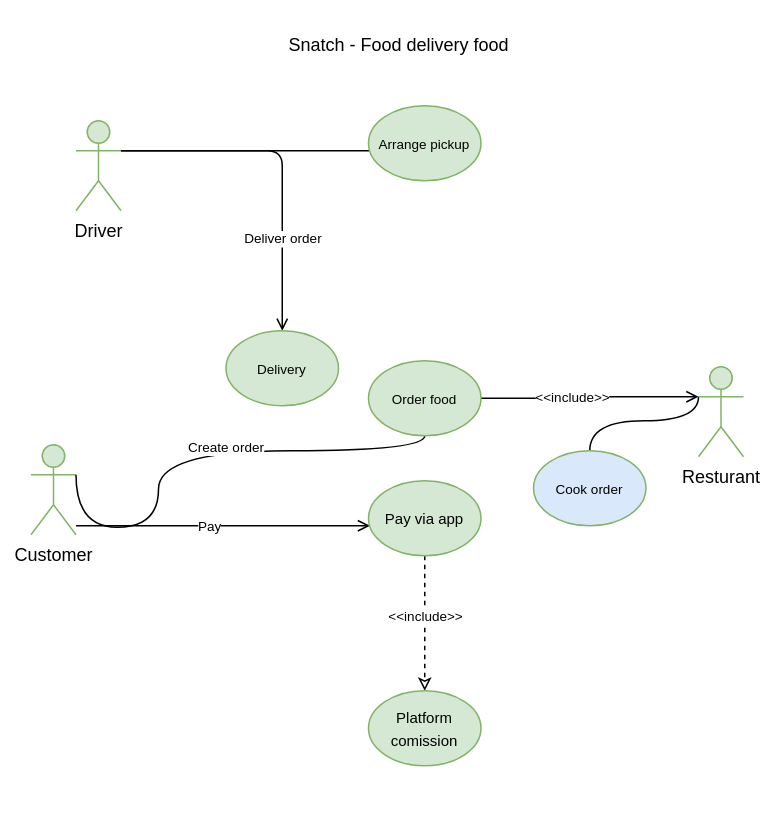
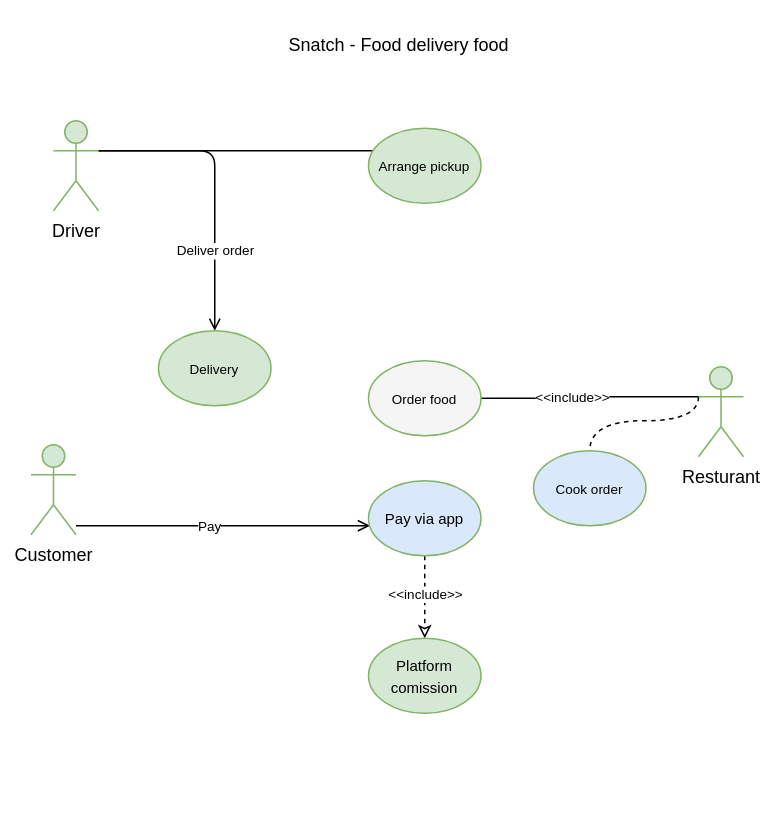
node "Arrange pickup": moved (425, 143) -> (425, 166)
node "Driver": moved (98, 166) -> (76, 166)
node "Delivery": moved (282, 368) -> (215, 368)
edge "Order food" -> "Resturant": arrowhead open -> none
node "Order food": fillcolor #d5e8d4 -> #f5f5f5
edge "Resturant" -- "Cook order": style solid -> dashed
edge "Order food" -- "Customer": removed, label "Create order"
node "Pay via app": fillcolor #d5e8d4 -> #dae8fc
node "Platform comission": moved (425, 728) -> (425, 676)
